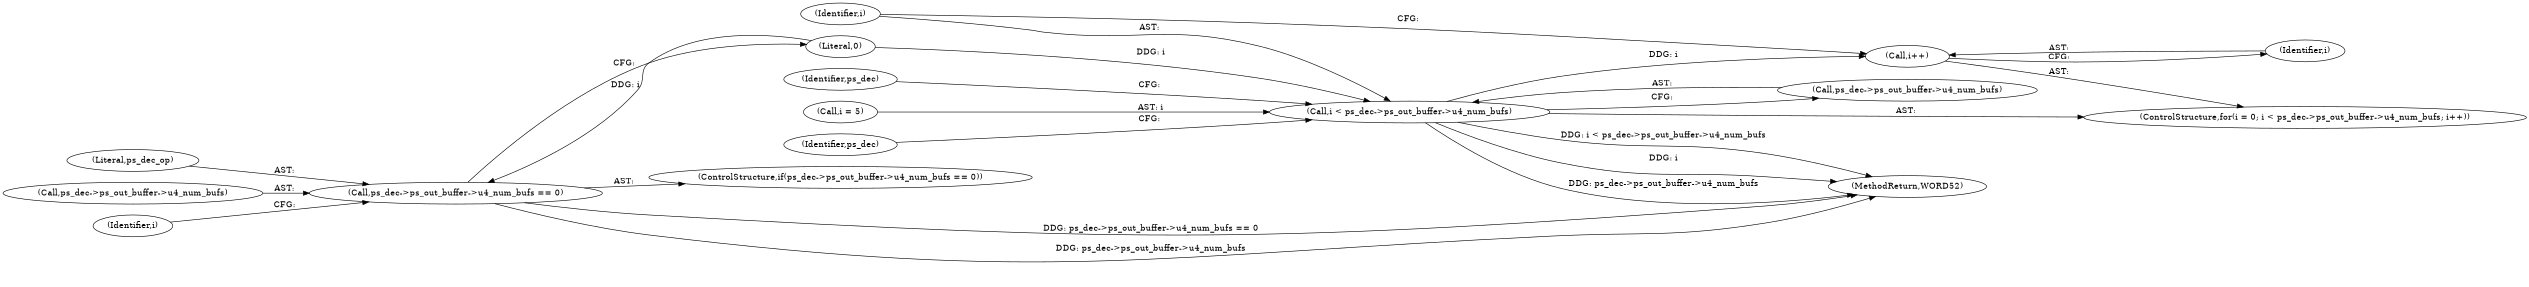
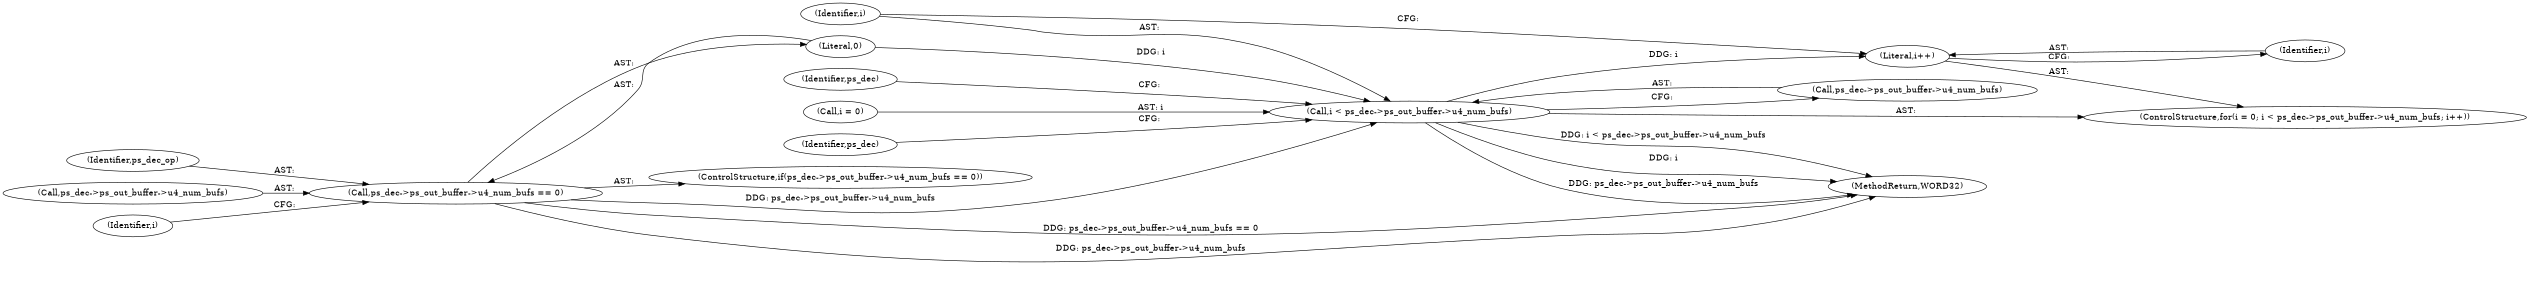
node "(Call,i++)": label "(Call,i++)" -> "(Literal,i++)"
edge "(Call,ps_dec->ps_out_buffer->u4_num_bufs == 0)" -> "(Literal,0)": label "CFG: " -> "AST: "
edge "(Literal,0)" -> "(Call,ps_dec->ps_out_buffer->u4_num_bufs == 0)": label "DDG: i" -> "AST: "
node "(Call,i = 5)": label "(Call,i = 5)" -> "(Call,i = 0)"
node "(Literal,ps_dec_op)": label "(Literal,ps_dec_op)" -> "(Identifier,ps_dec_op)"
node "(MethodReturn,WORD52)": label "(MethodReturn,WORD52)" -> "(MethodReturn,WORD32)"
edge "(Call,ps_dec->ps_out_buffer->u4_num_bufs == 0)" -> "(Call,i < ps_dec->ps_out_buffer->u4_num_bufs)": added, label "DDG: ps_dec->ps_out_buffer->u4_num_bufs"
